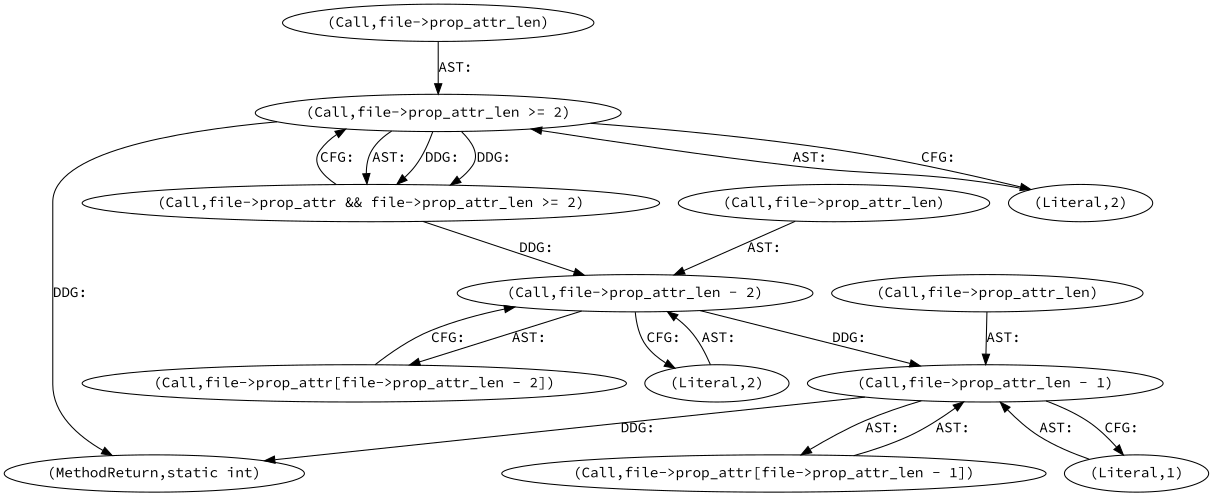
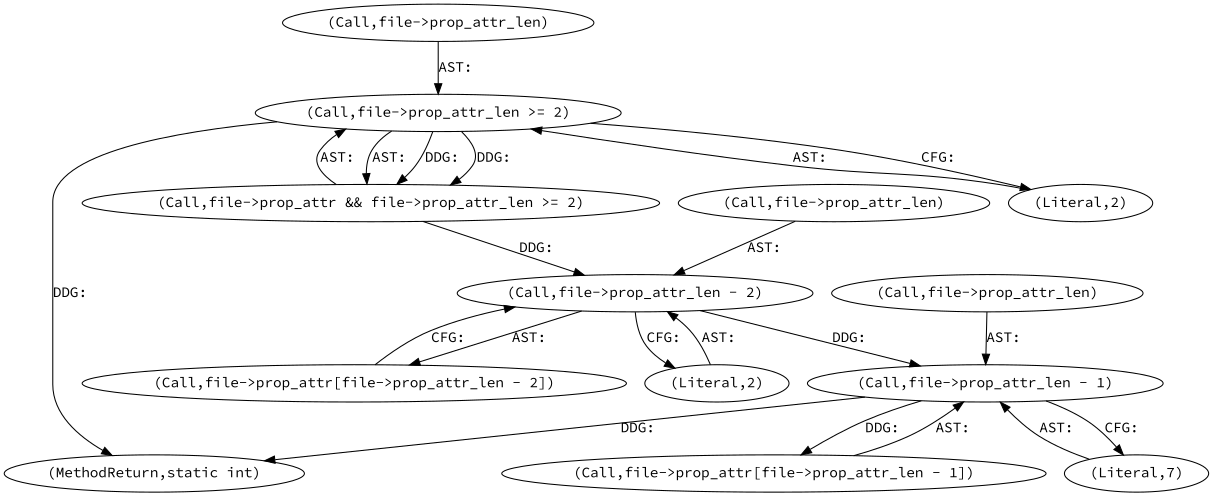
edge "(Call,file->prop_attr && file->prop_attr_len >= 2)" -> "(Call,file->prop_attr_len >= 2)": label "CFG: " -> "AST: "
edge "(Call,file->prop_attr_len - 1)" -> "(Call,file->prop_attr[file->prop_attr_len - 1])": label "AST: " -> "DDG: "
node "(Literal,1)": label "(Literal,1)" -> "(Literal,7)"
